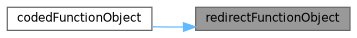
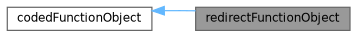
edge "codedFunctionObject" -> "redirectFunctionObject": reversed
